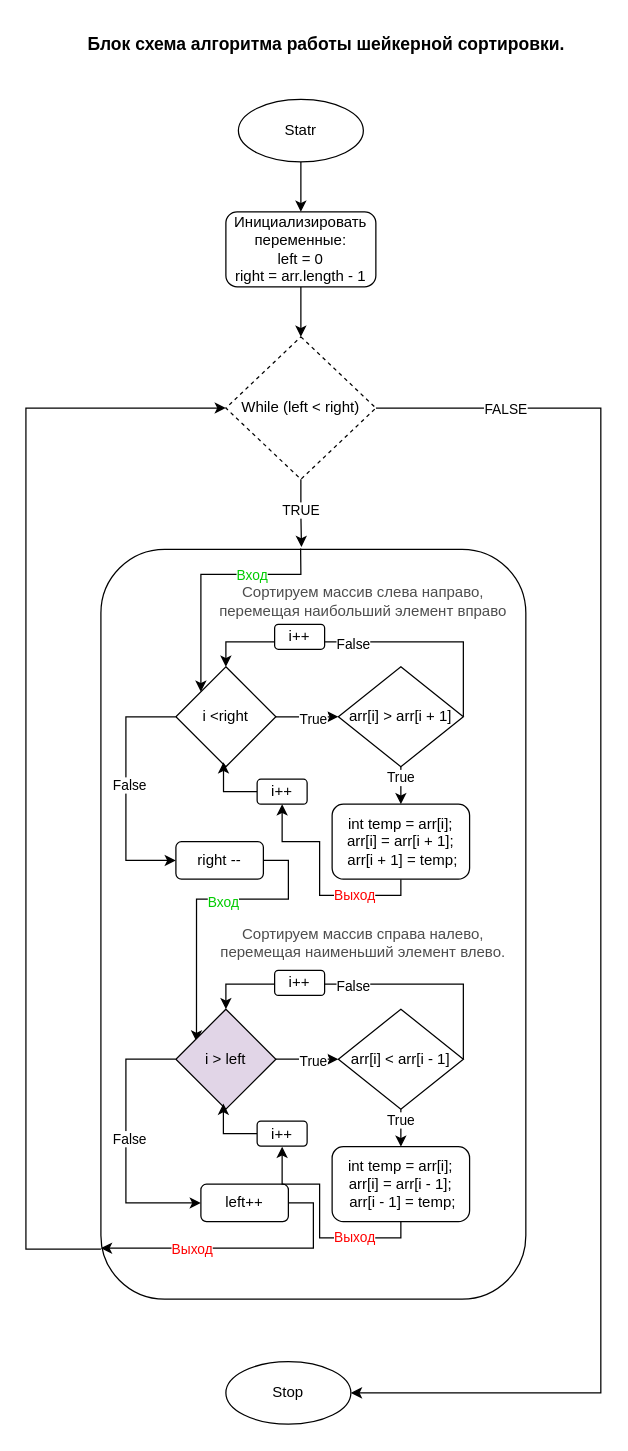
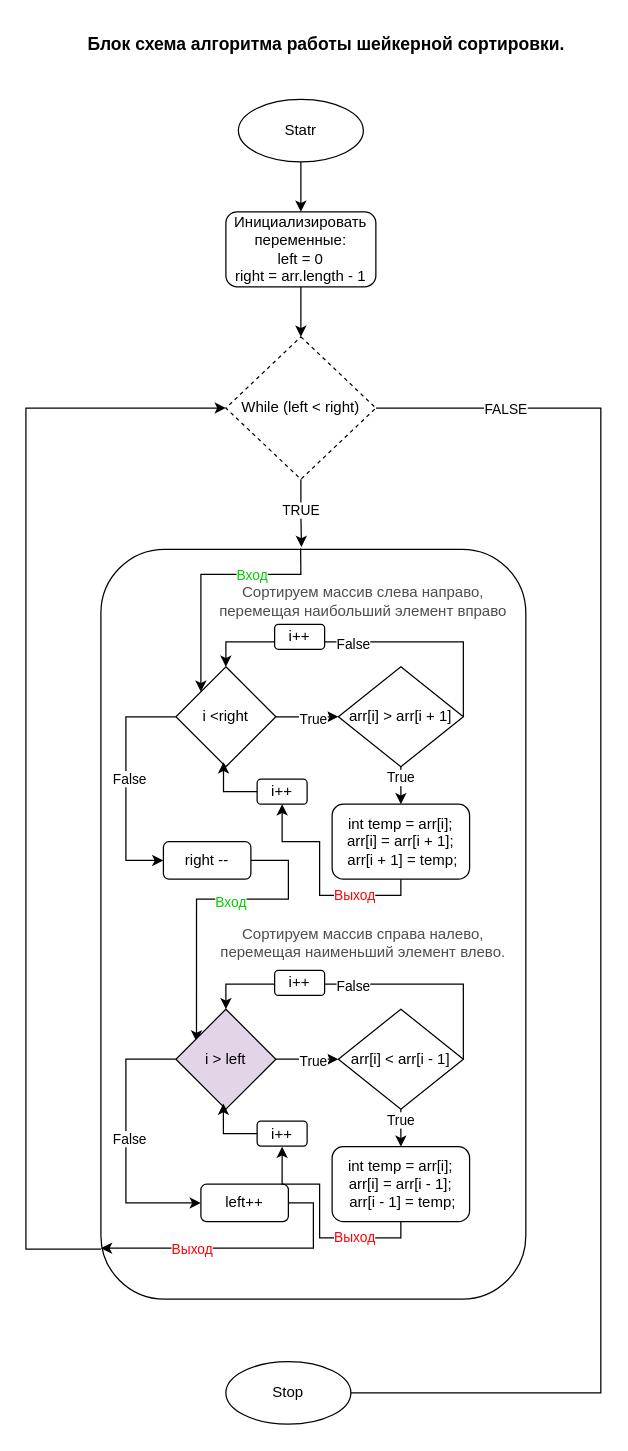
node "right --": moved (219, 861) -> (207, 861)
edge "While (left < right)" -> "Stop": arrowhead classic -> none
